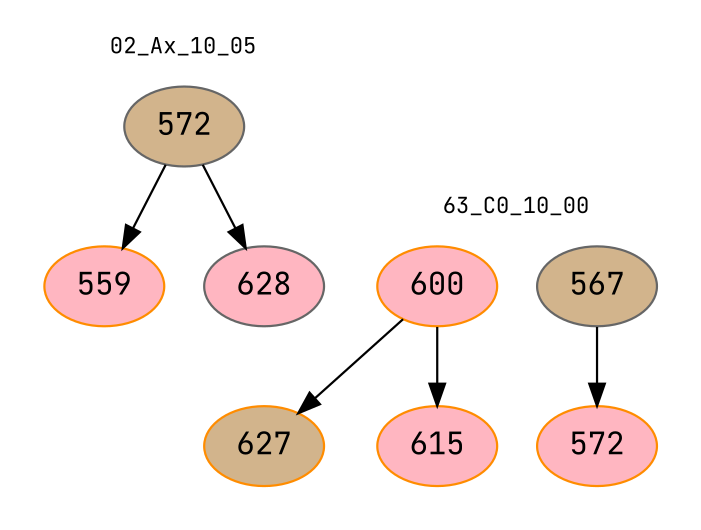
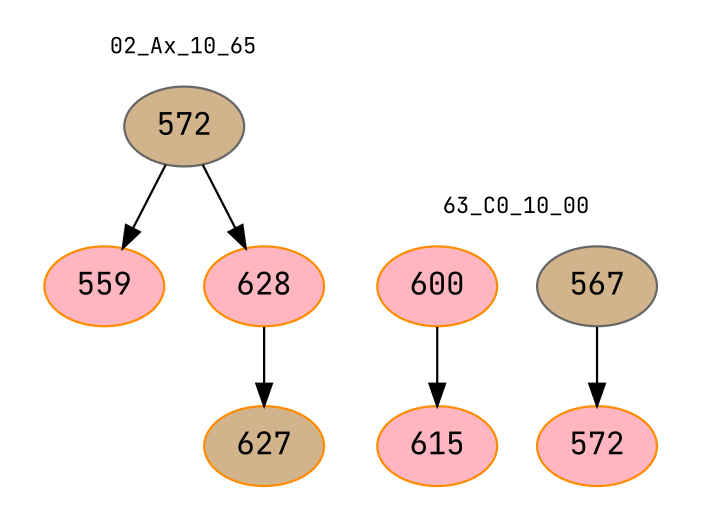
cluster "02_Ax_10_05": label "02_Ax_10_05" -> "02_Ax_10_65"
node "628": color gray40 -> darkorange
edge "600" -> "627": now "628" -> "627"
